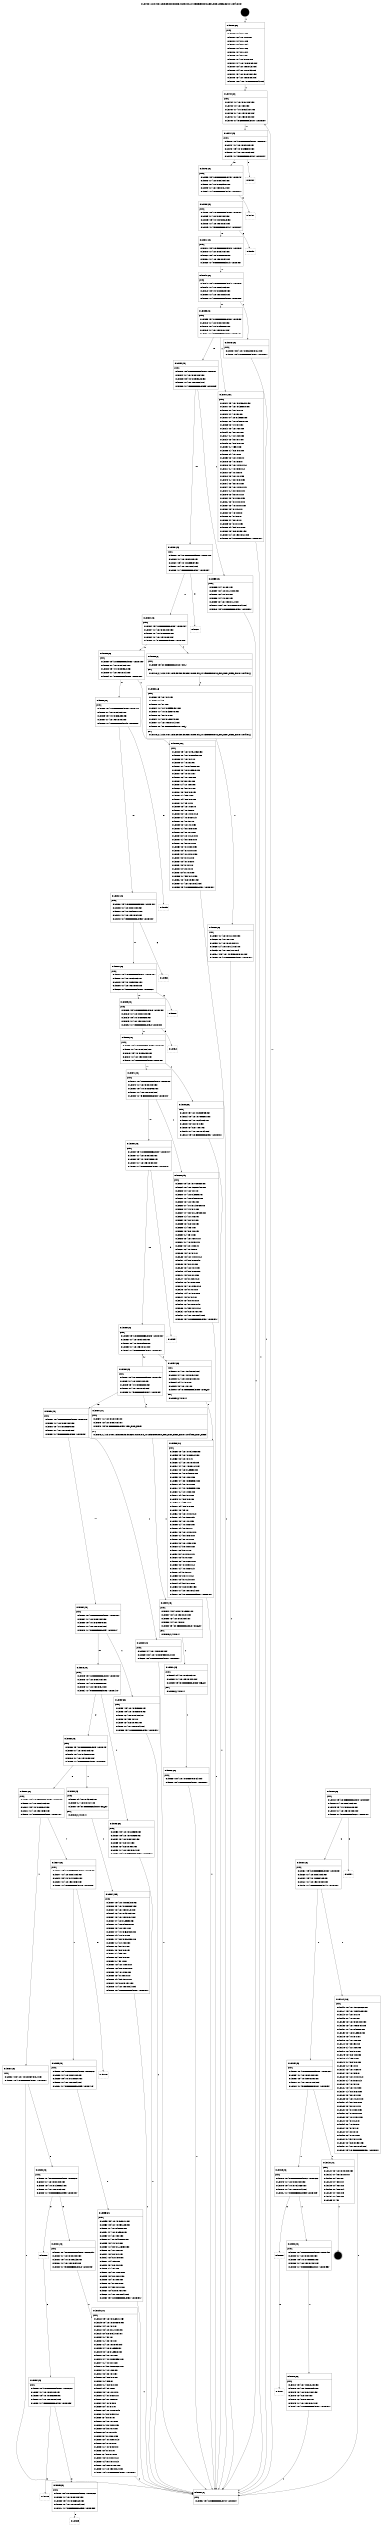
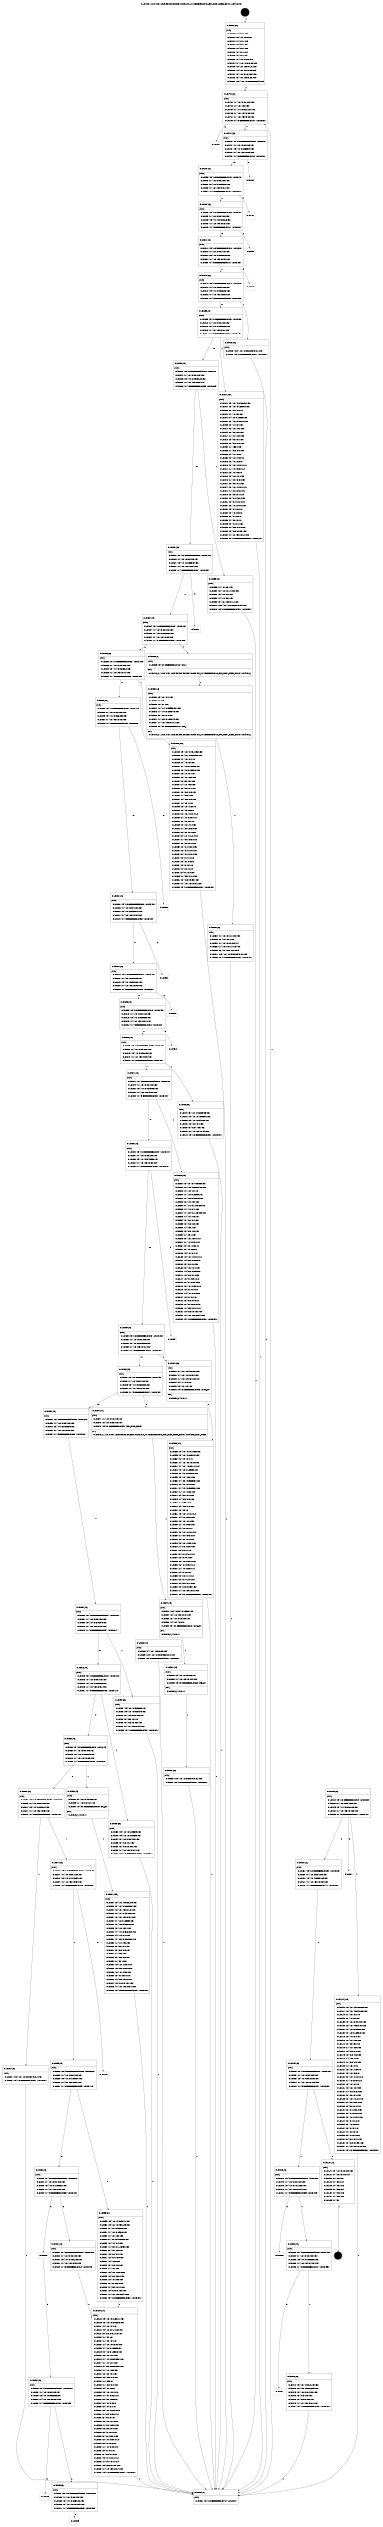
node "0x4021b2": added
edge "0x4017ee [28]" -> "0x40180a [28]": added, label "22"
node "0x401d4d": added
edge "0x4019ca [28]" -> "0x4019ae [28]": reversed
edge "0x4019e6 [28]" -> "0x402399 [22]": removed, label "1"
edge "0x401b36 [28]" -> "0x402442 [143]": now "0x401b1a [28]" -> "0x402442 [143]"
edge "0x401ed6 [15]" -> "0x401aaa [28]": now "0x401a8e [28]" -> "0x401aaa [28]"
edge "0x402505" -> "0x401ba6": now "0x401b8a [28]" -> "0x401ba6"
edge "0x401ee5 [91]" -> "0x4025a6 [5]": now "0x401ee5 [91]" -> "0x401f40 [167]"
